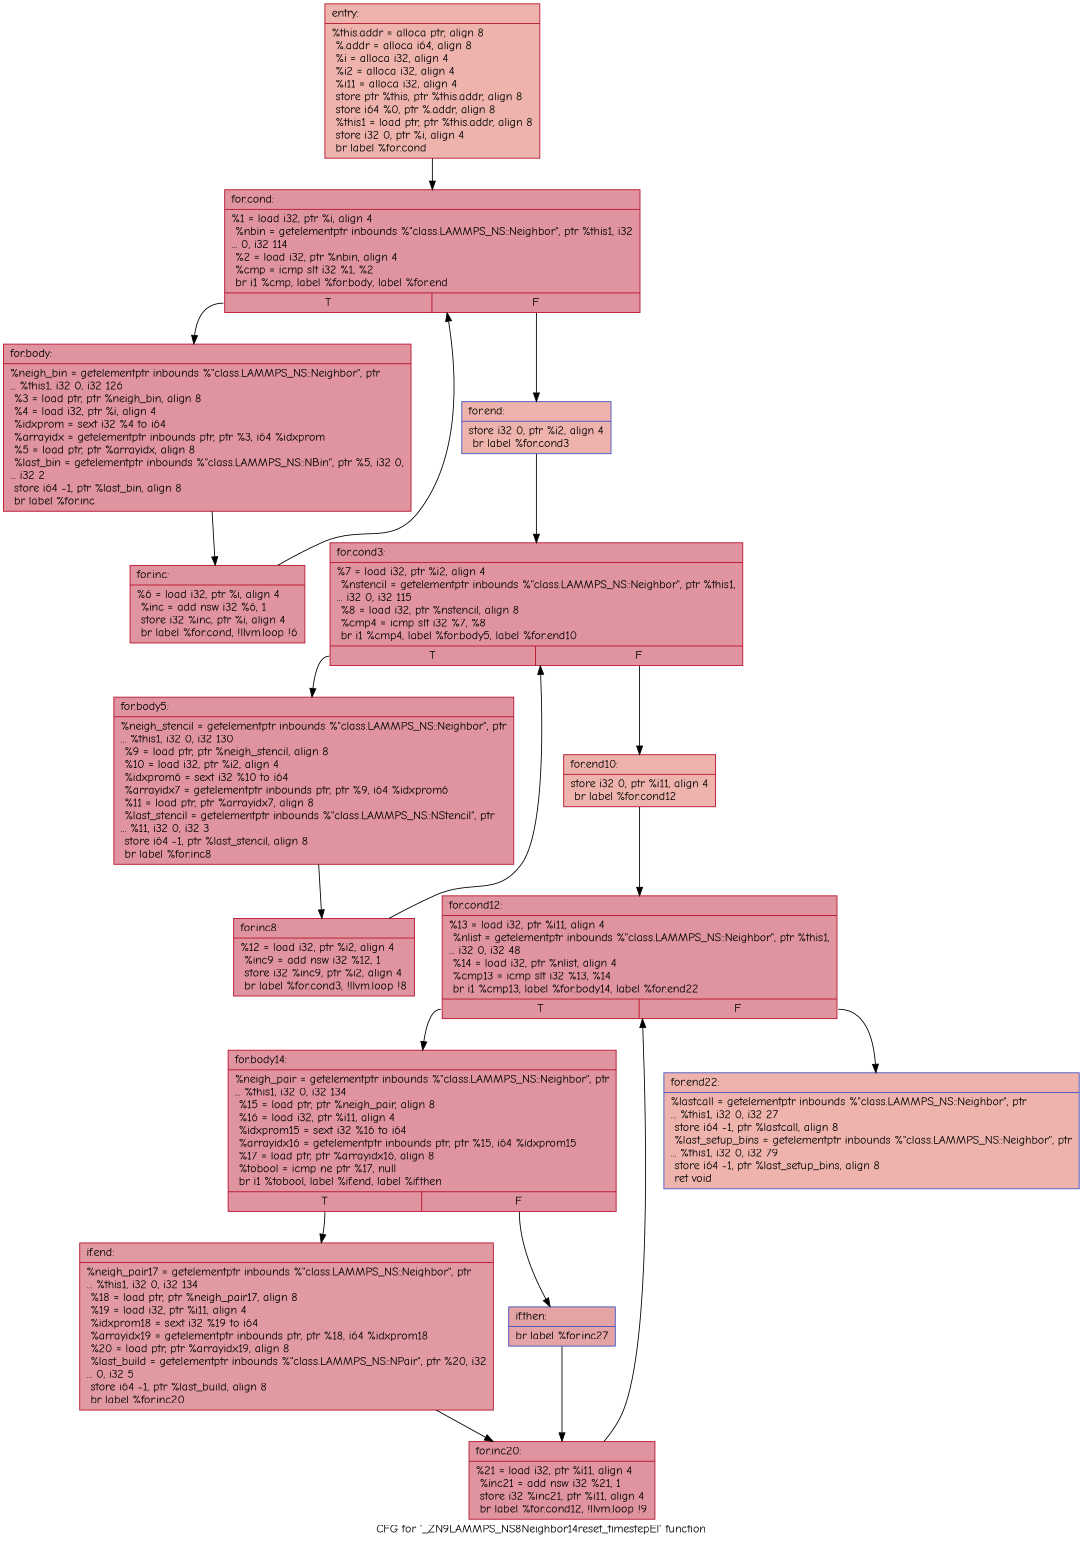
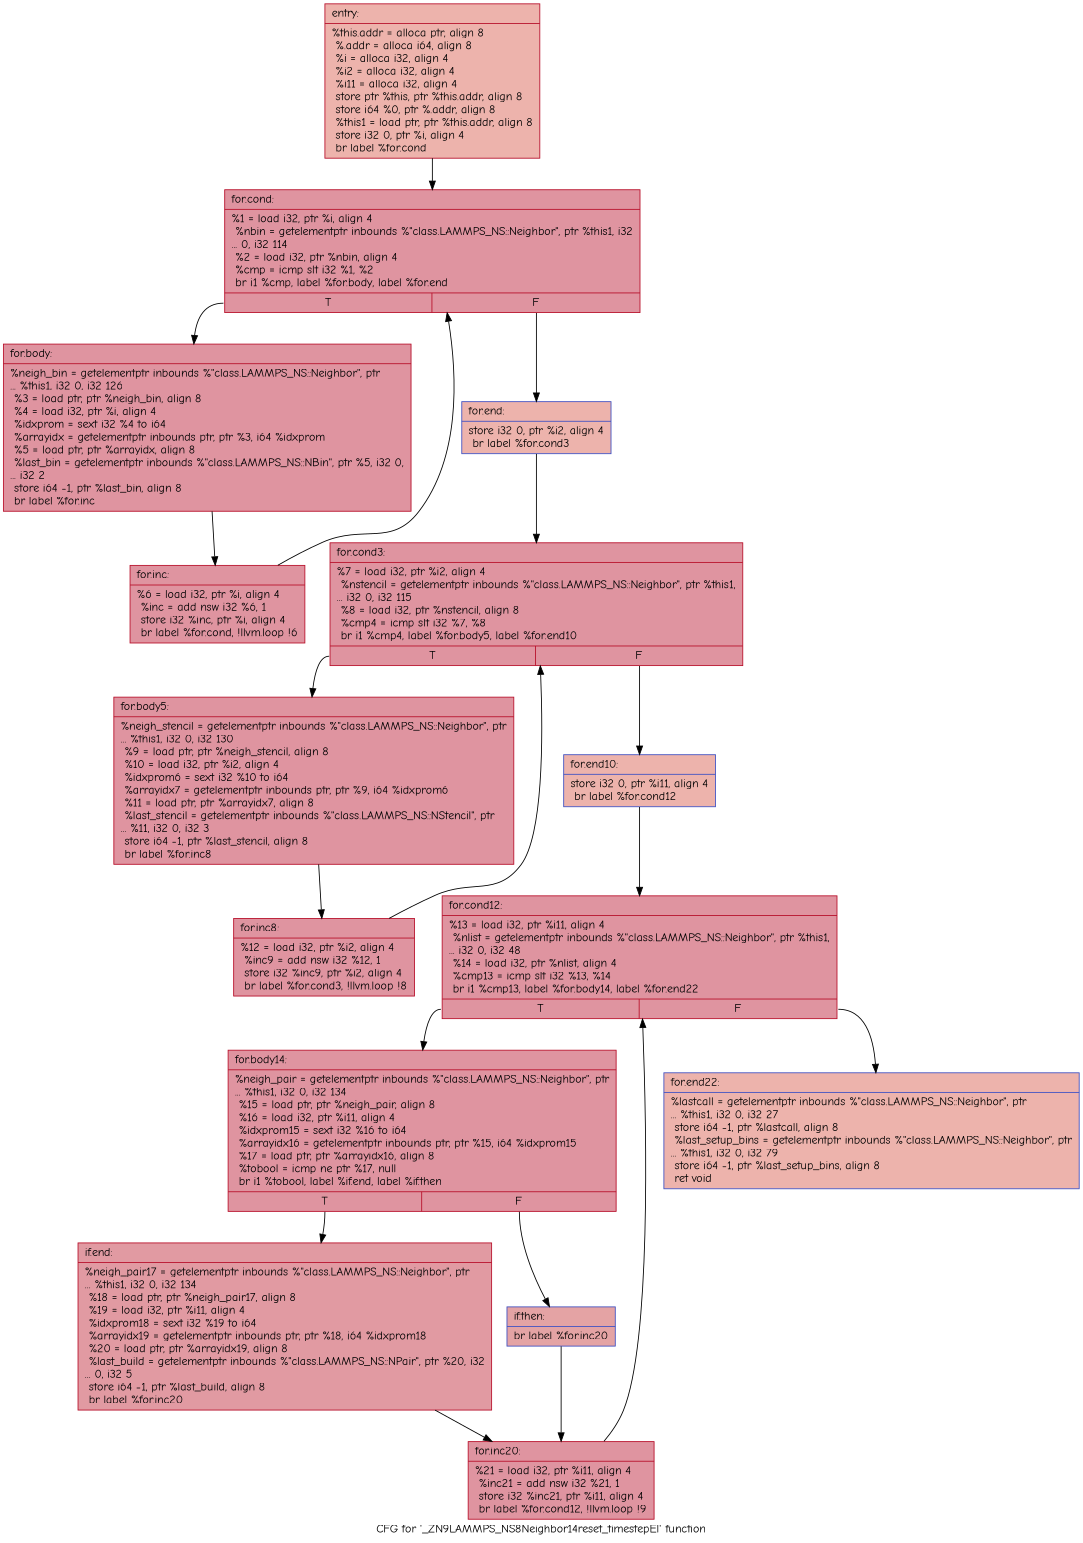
node "for.end10:": color #b70d28ff -> #3d50c3ff
node "if.then:": text "br label %for.inc27" -> "br label %for.inc20"
